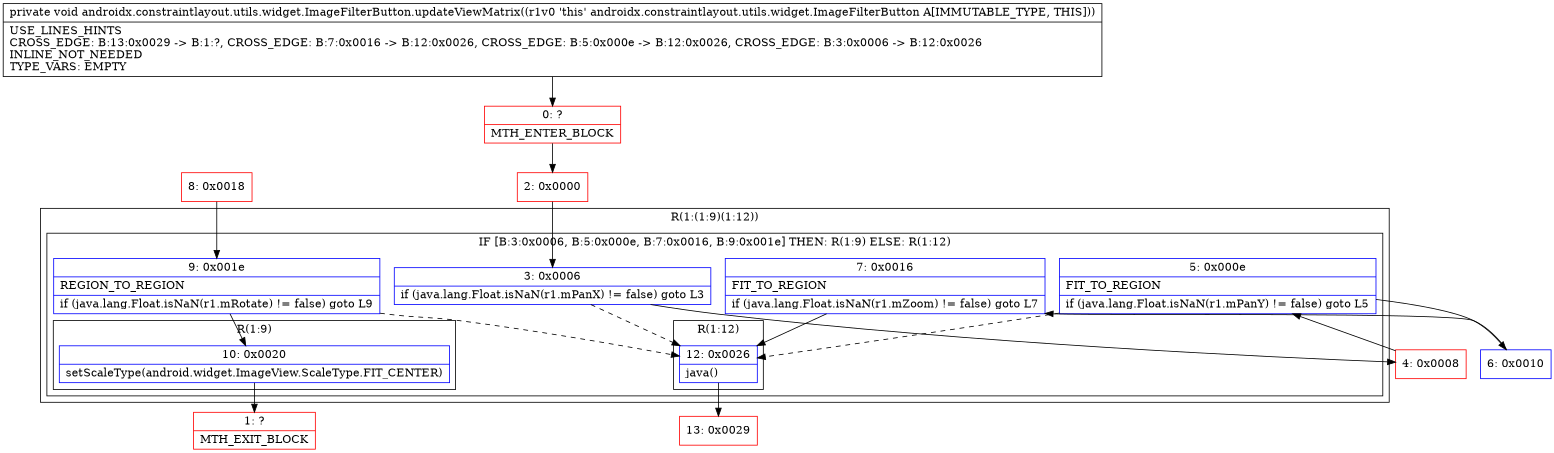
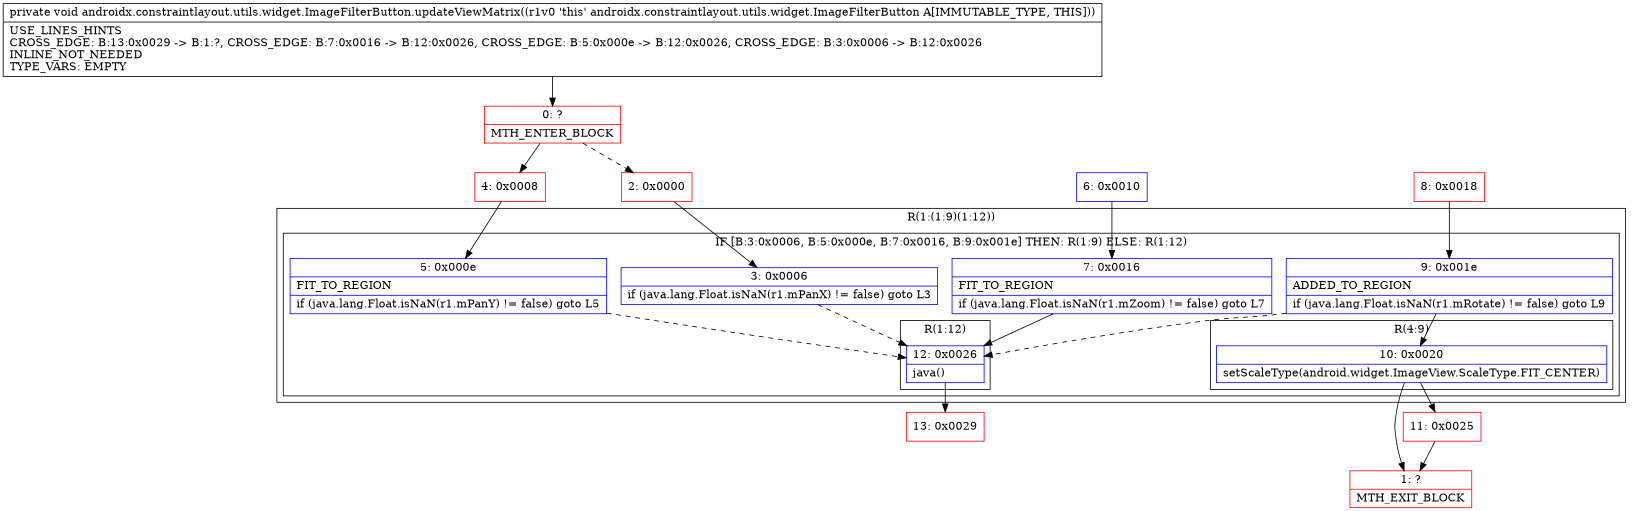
edge "0: ?" -> "2: 0x0000": style solid -> dashed
node "9: 0x001e": text "REGION_TO_REGION" -> "ADDED_TO_REGION"
edge "5: 0x000e" -> "6: 0x0010": removed
cluster "R(1:9)": label "R(1:9)" -> "R(4:9)"
edge "3: 0x0006" -> "4: 0x0008": now "0: ?" -> "4: 0x0008"
node "11: 0x0025": added
